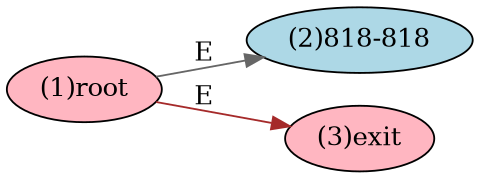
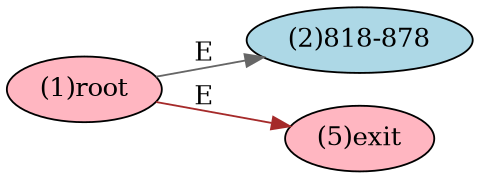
node "(2)818-818": label "(2)818-818" -> "(2)818-878"
node "(3)exit": label "(3)exit" -> "(5)exit"
